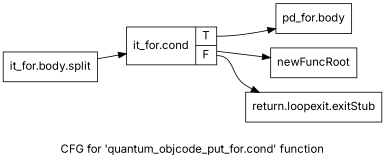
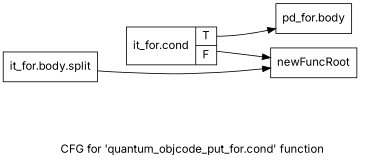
edge "it_for.body.split" -> "it_for.cond": now "it_for.body.split" -> "newFuncRoot"
node "return.loopexit.exitStub": removed
